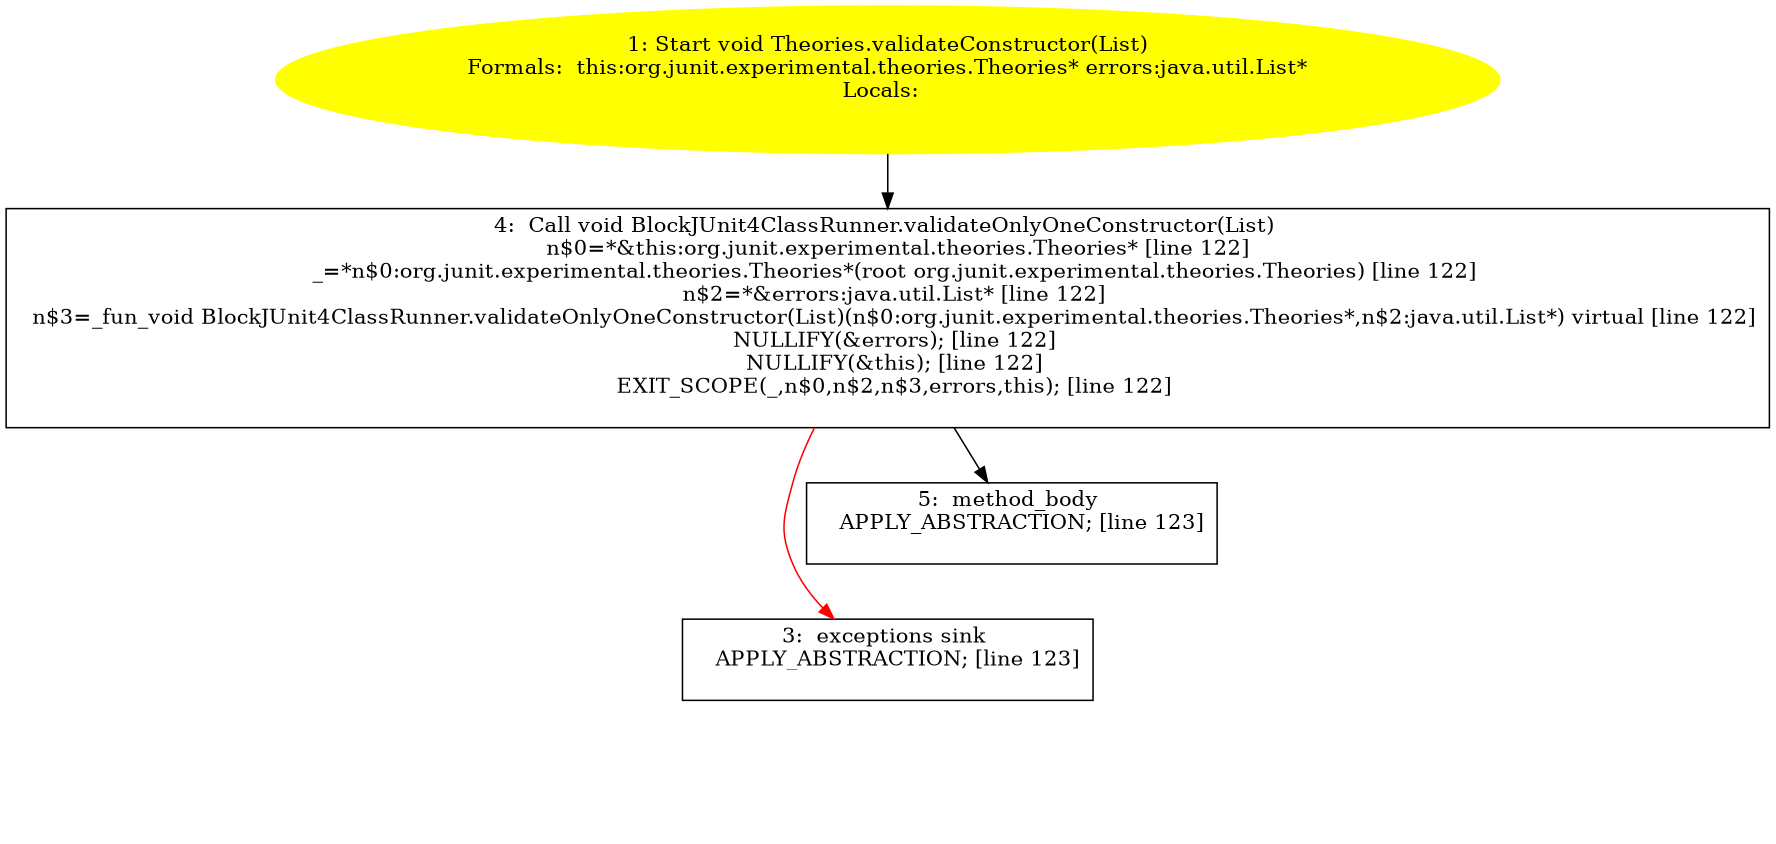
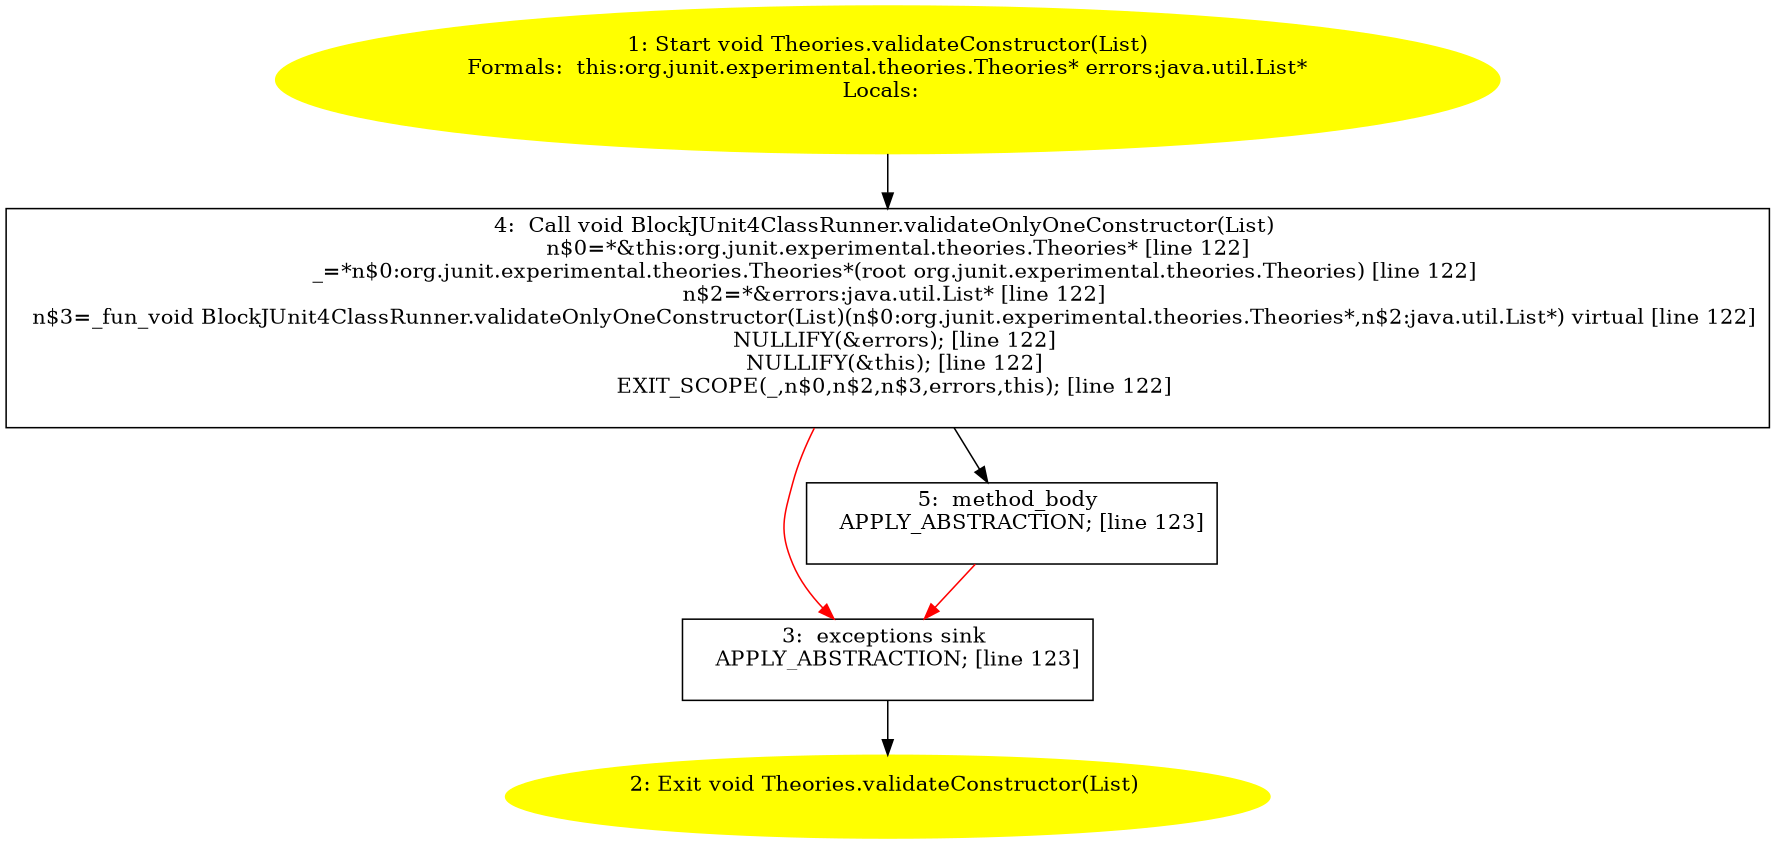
edge "5:  method_body APPLY_ABSTRACTION; [line 123]" -> "3:  exceptions sink APPLY_ABSTRACTION; [line 123]": added
node "2: Exit void Theories.validateConstructor(List)": added
